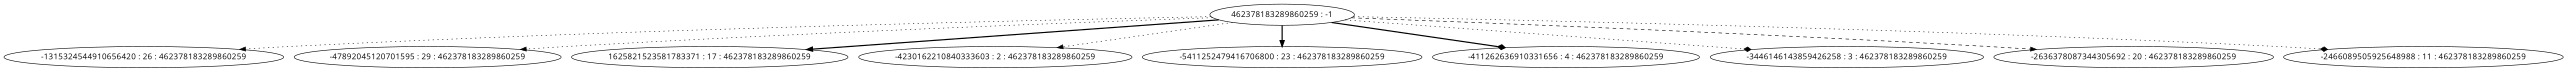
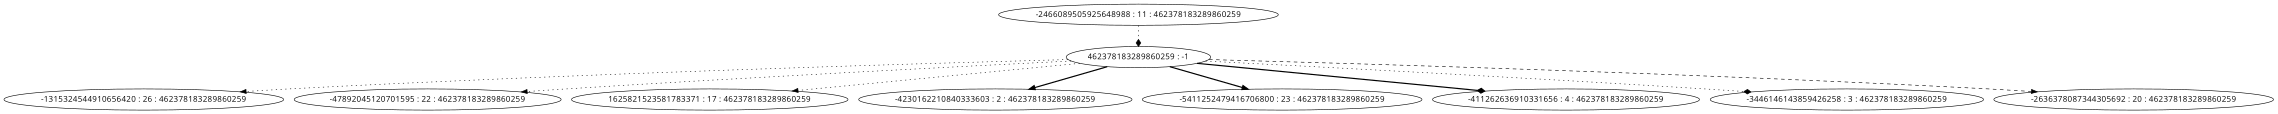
edge "462378183289860259 : -1" -> "-2466089505925648988 : 11 : 462378183289860259": reversed
edge "462378183289860259 : -1" -> "1625821523581783371 : 17 : 462378183289860259": style bold -> dotted
edge "462378183289860259 : -1" -> "-4230162210840333603 : 2 : 462378183289860259": style dotted -> bold
node "-47892045120701595 : 29 : 462378183289860259": label "-47892045120701595 : 29 : 462378183289860259" -> "-47892045120701595 : 22 : 462378183289860259"
